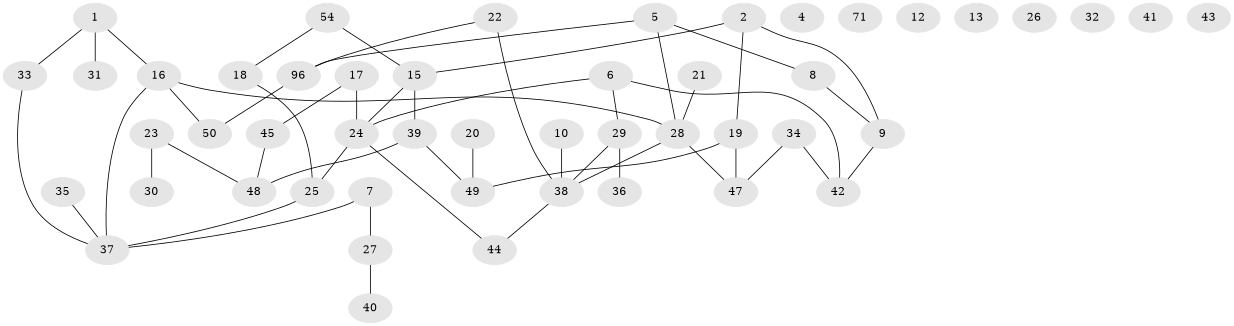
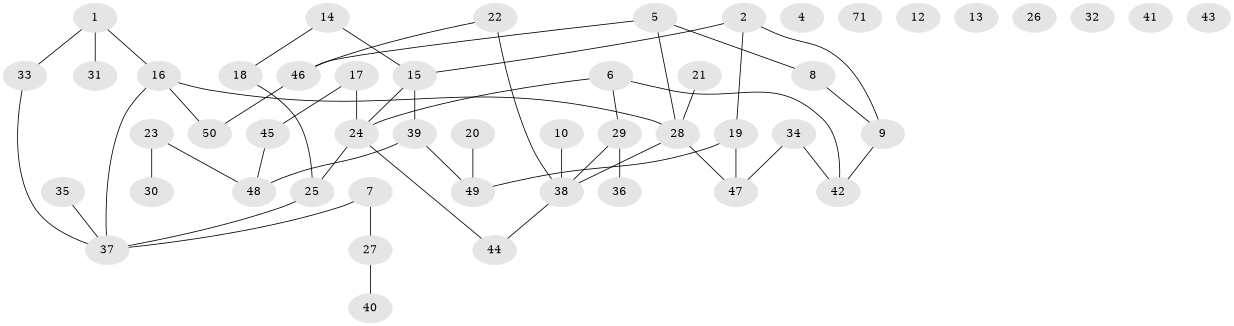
node "54": label "54" -> "14"
node "96": label "96" -> "46"
